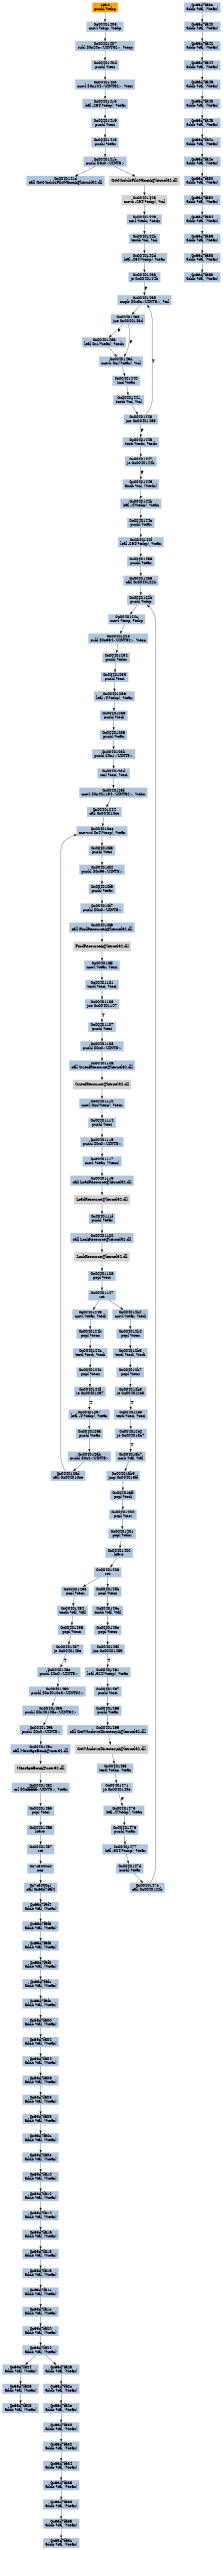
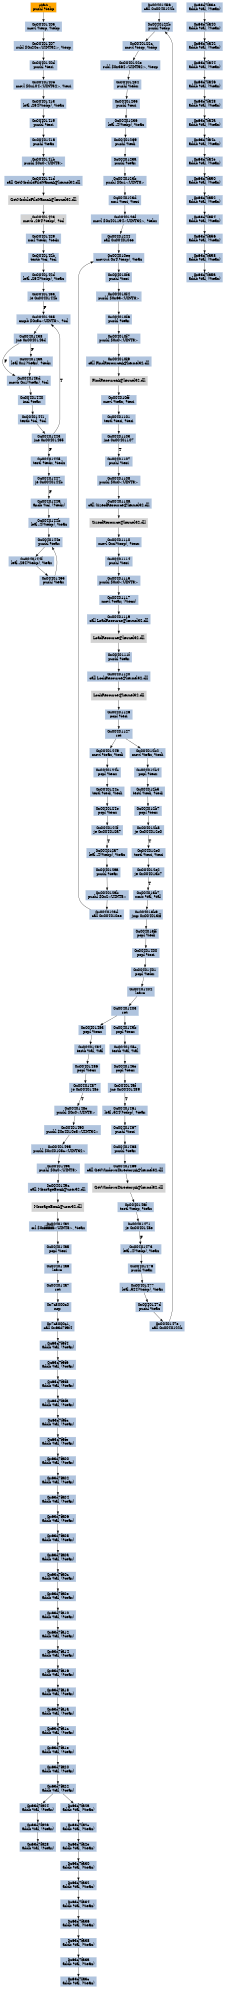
edge "0x0040141b pushl $0x0<UINT8>" -> "GetModuleFileNameA@kernel32.dll": now "0x0040141d call GetModuleFileNameA@kernel32.dll" -> "GetModuleFileNameA@kernel32.dll"
edge "0x00401455 pushl %eax" -> "0x00401456 call 0x0040122b": now "0x00401455 pushl %eax" -> "0x0040144e pushl %eax"
